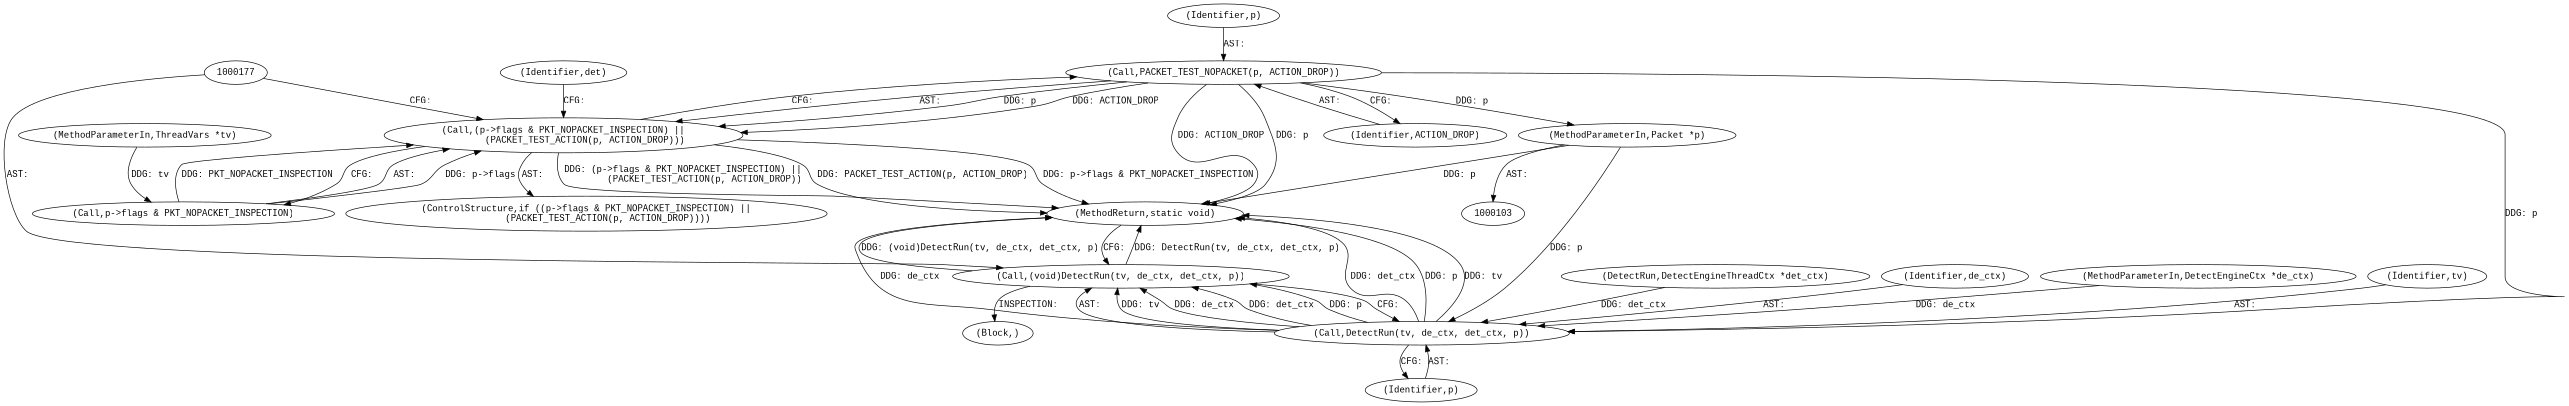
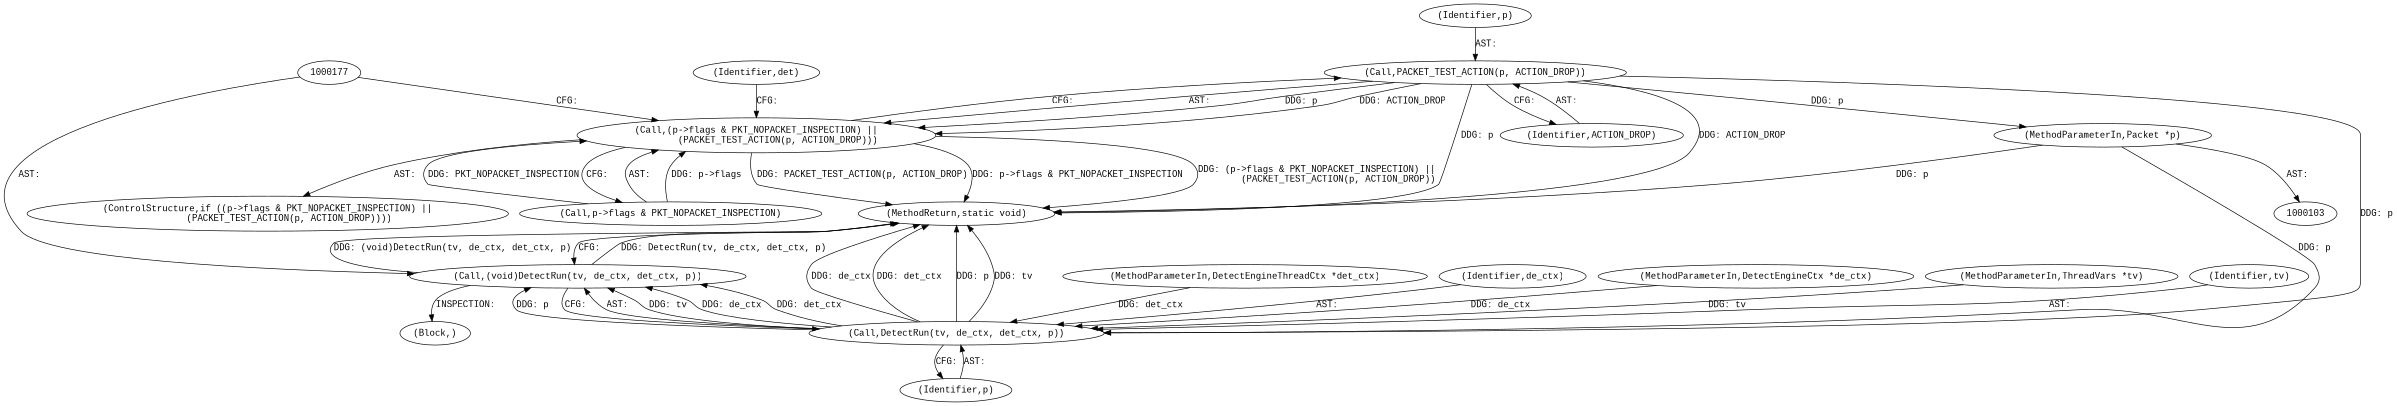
node "(Call,PACKET_TEST_NOPACKET(p, ACTION_DROP))": label "(Call,PACKET_TEST_NOPACKET(p, ACTION_DROP))" -> "(Call,PACKET_TEST_ACTION(p, ACTION_DROP))"
edge "(MethodParameterIn,ThreadVars *tv)" -> "(Call,p->flags & PKT_NOPACKET_INSPECTION)": now "(MethodParameterIn,ThreadVars *tv)" -> "(Call,DetectRun(tv, de_ctx, det_ctx, p))"
node "(DetectRun,DetectEngineThreadCtx *det_ctx)": label "(DetectRun,DetectEngineThreadCtx *det_ctx)" -> "(MethodParameterIn,DetectEngineThreadCtx *det_ctx)"
